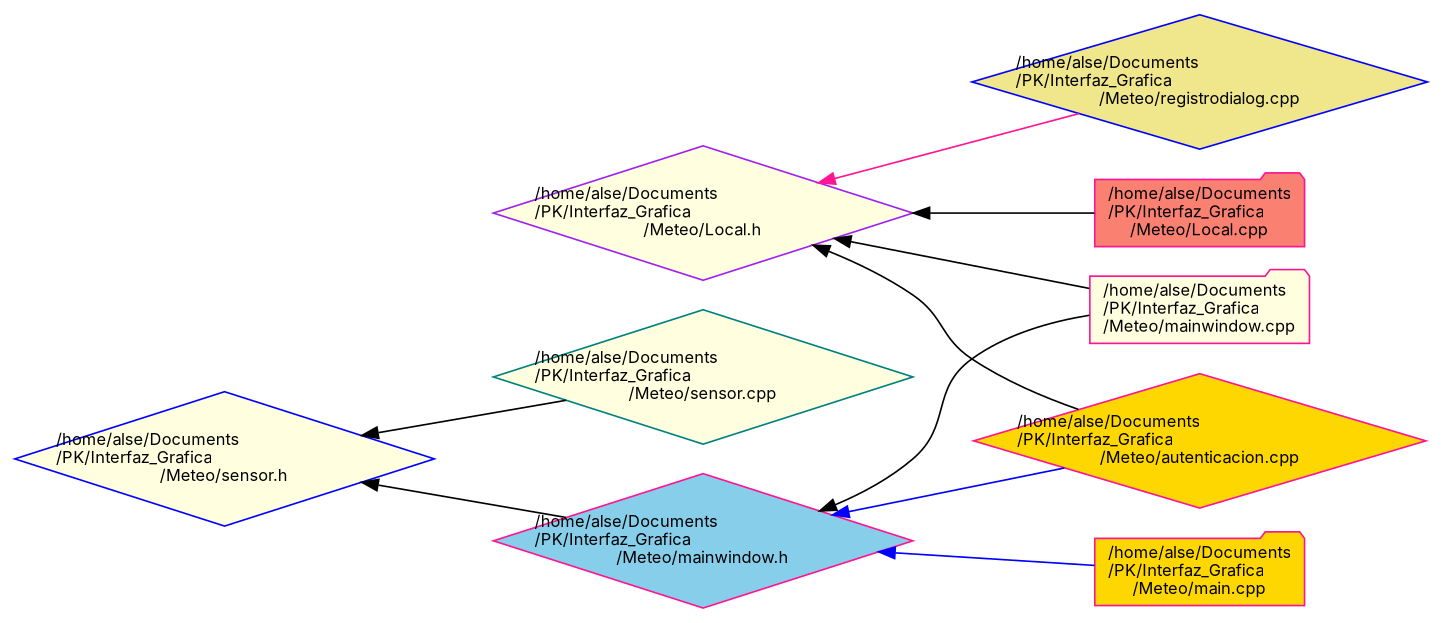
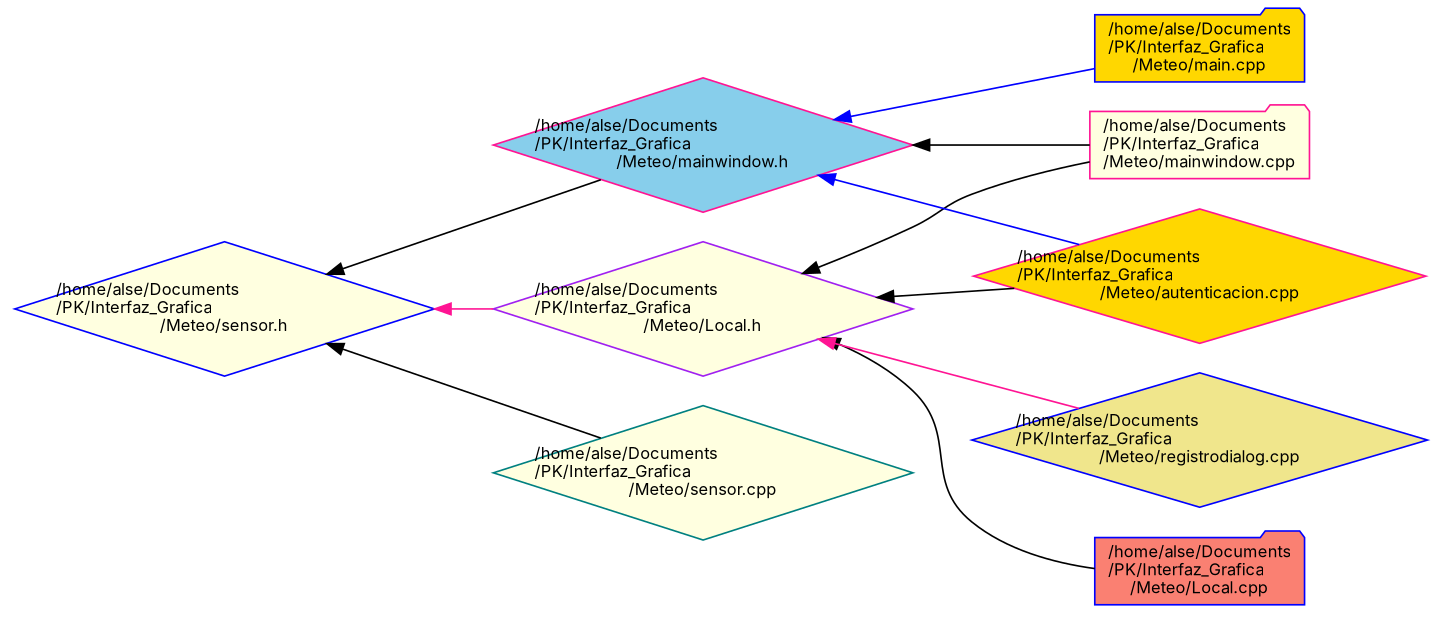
node "/home/alse/Documents /PK/Interfaz_Grafica /Meteo/Local.cpp": color deeppink -> blue
edge "/home/alse/Documents /PK/Interfaz_Grafica /Meteo/Local.h" -> "/home/alse/Documents /PK/Interfaz_Grafica /Meteo/sensor.h": added
node "/home/alse/Documents /PK/Interfaz_Grafica /Meteo/main.cpp": color deeppink -> blue
